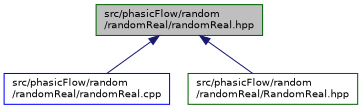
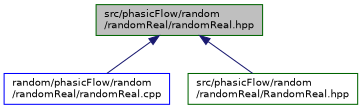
node "src/phasicFlow/random /randomReal/randomReal.cpp": label "src/phasicFlow/random /randomReal/randomReal.cpp" -> "random/phasicFlow/random /randomReal/randomReal.cpp"
